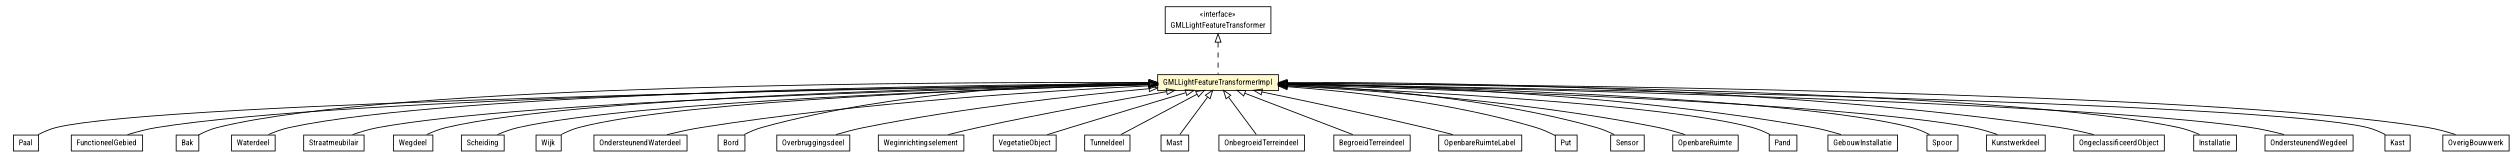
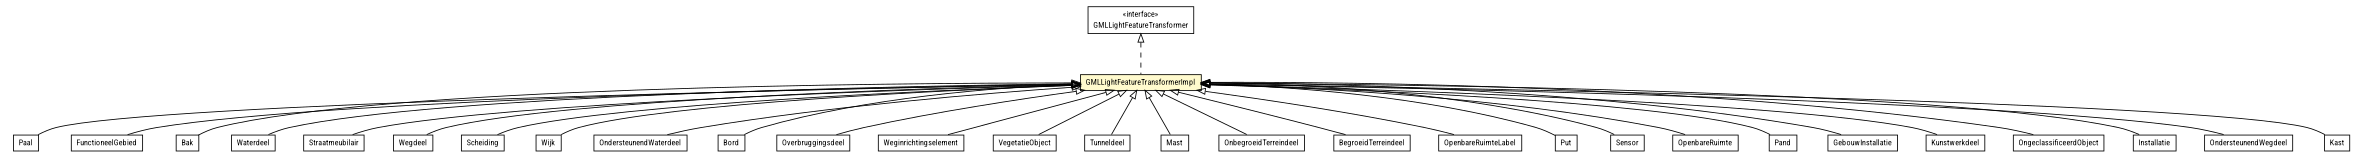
node "Spoor": removed
node "OverigBouwwerk": removed
